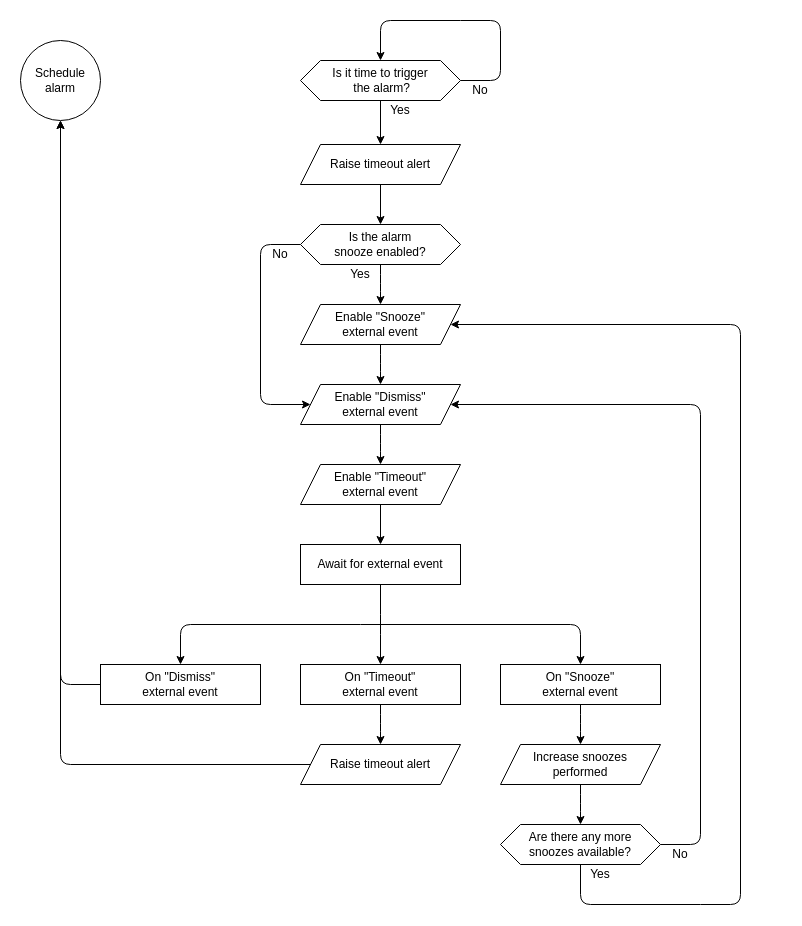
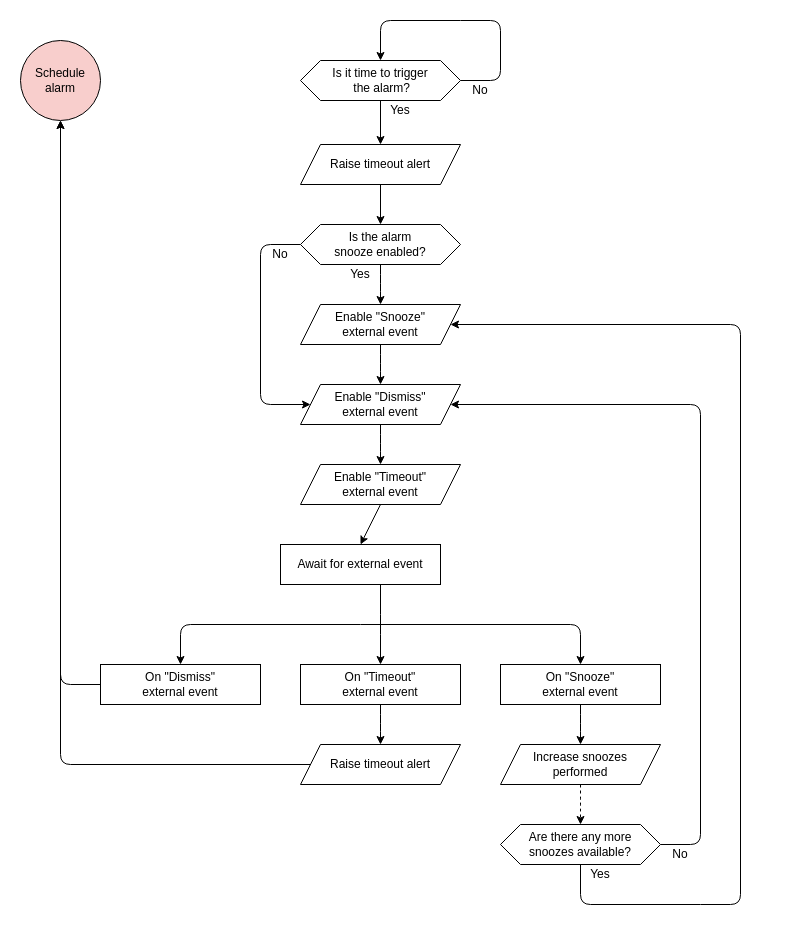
node "Schedule alarm": fillcolor #ffffff -> #f8cecc
node "Await for external event": moved (381, 565) -> (361, 565)
edge "Increase snoozes performed" -> "Are there any more snoozes available?": style solid -> dashed
